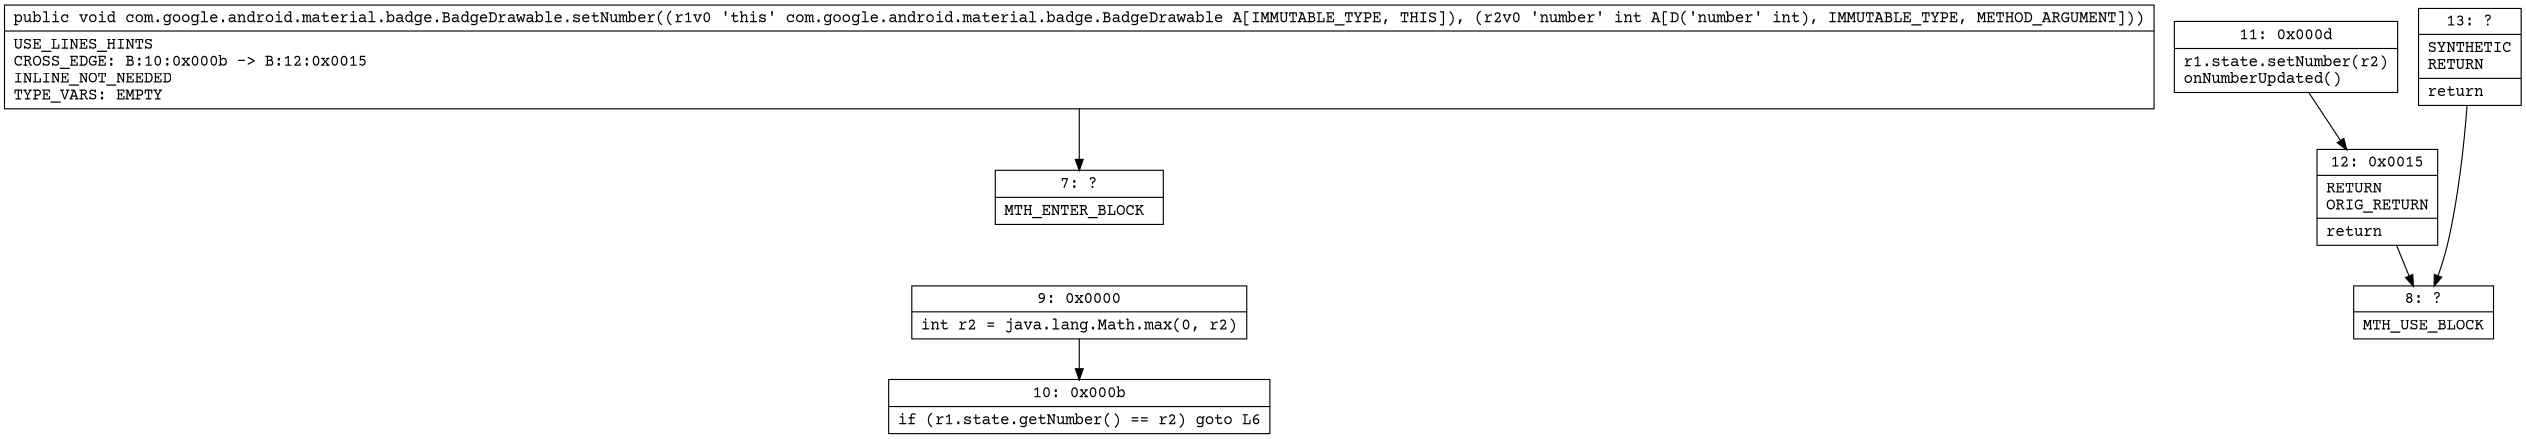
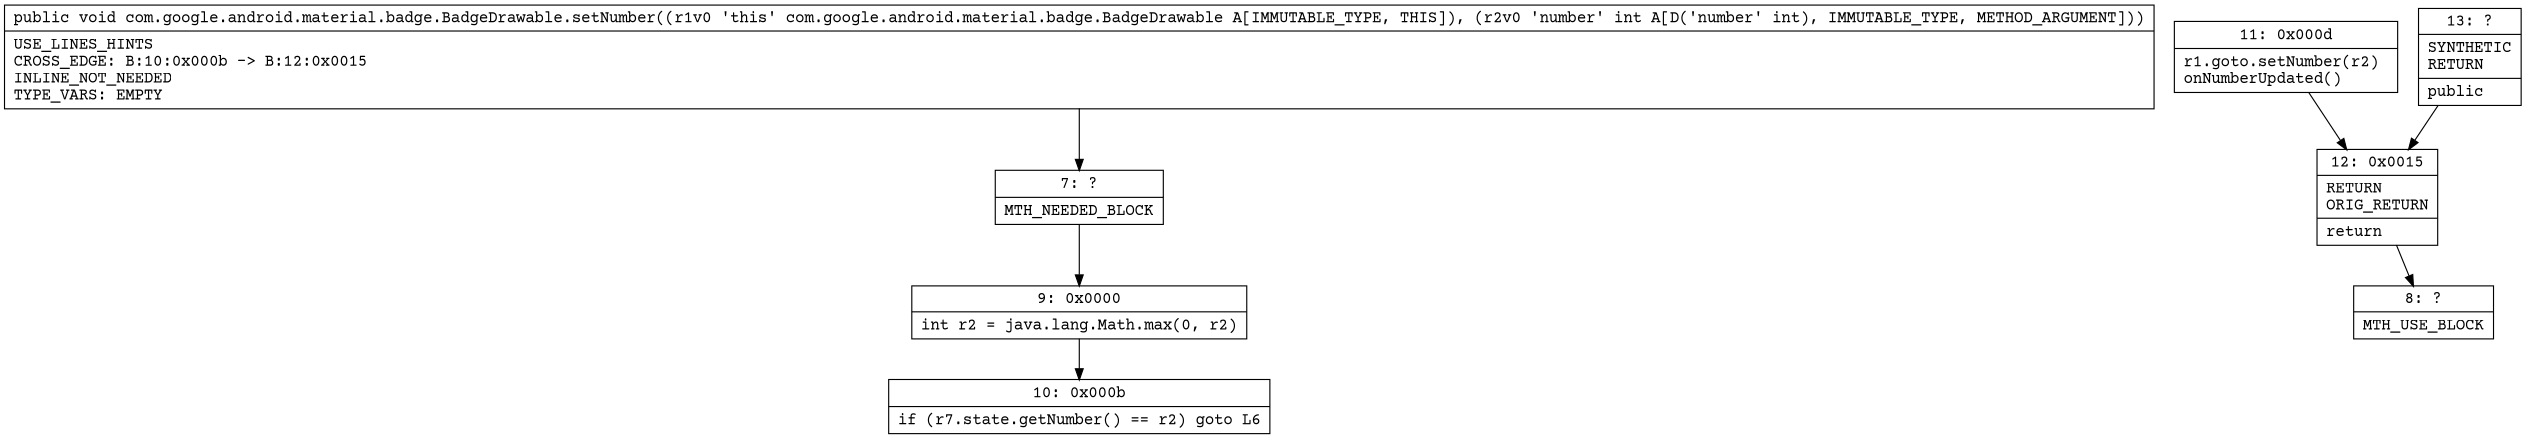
node "11: 0x000d": text "r1.state.setNumber(r2)" -> "r1.goto.setNumber(r2)"
node "13: ?": text "return" -> "public"
edge "13: ?" -> "8: ?": now "13: ?" -> "12: 0x0015"
node "7: ?": text "MTH_ENTER_BLOCK" -> "MTH_NEEDED_BLOCK"
edge "7: ?" -> "9: 0x0000": added
node "10: 0x000b": text "if (r1.state.getNumber() == r2) goto L6" -> "if (r7.state.getNumber() == r2) goto L6"
